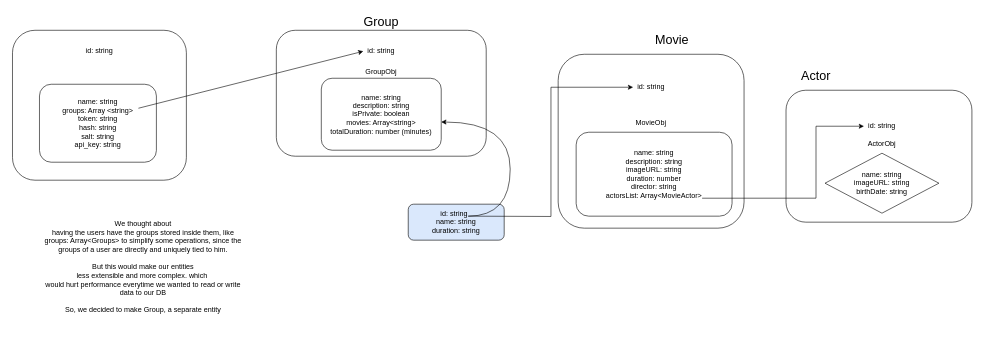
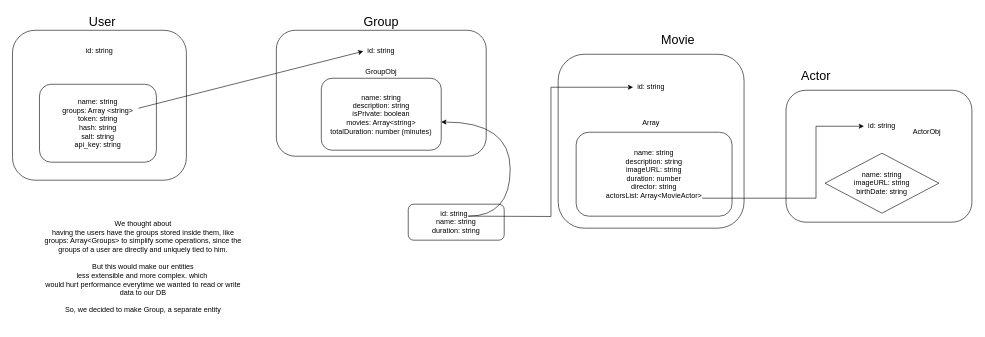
node "User": added
node "Movie": moved (672, 39) -> (678, 39)
node "MovieObj": label "MovieObj" -> "Array"
node "ActorObj": moved (882, 144) -> (927, 132)
node "id: string name: string duration: string": fillcolor #dae8fc -> #ffffff
